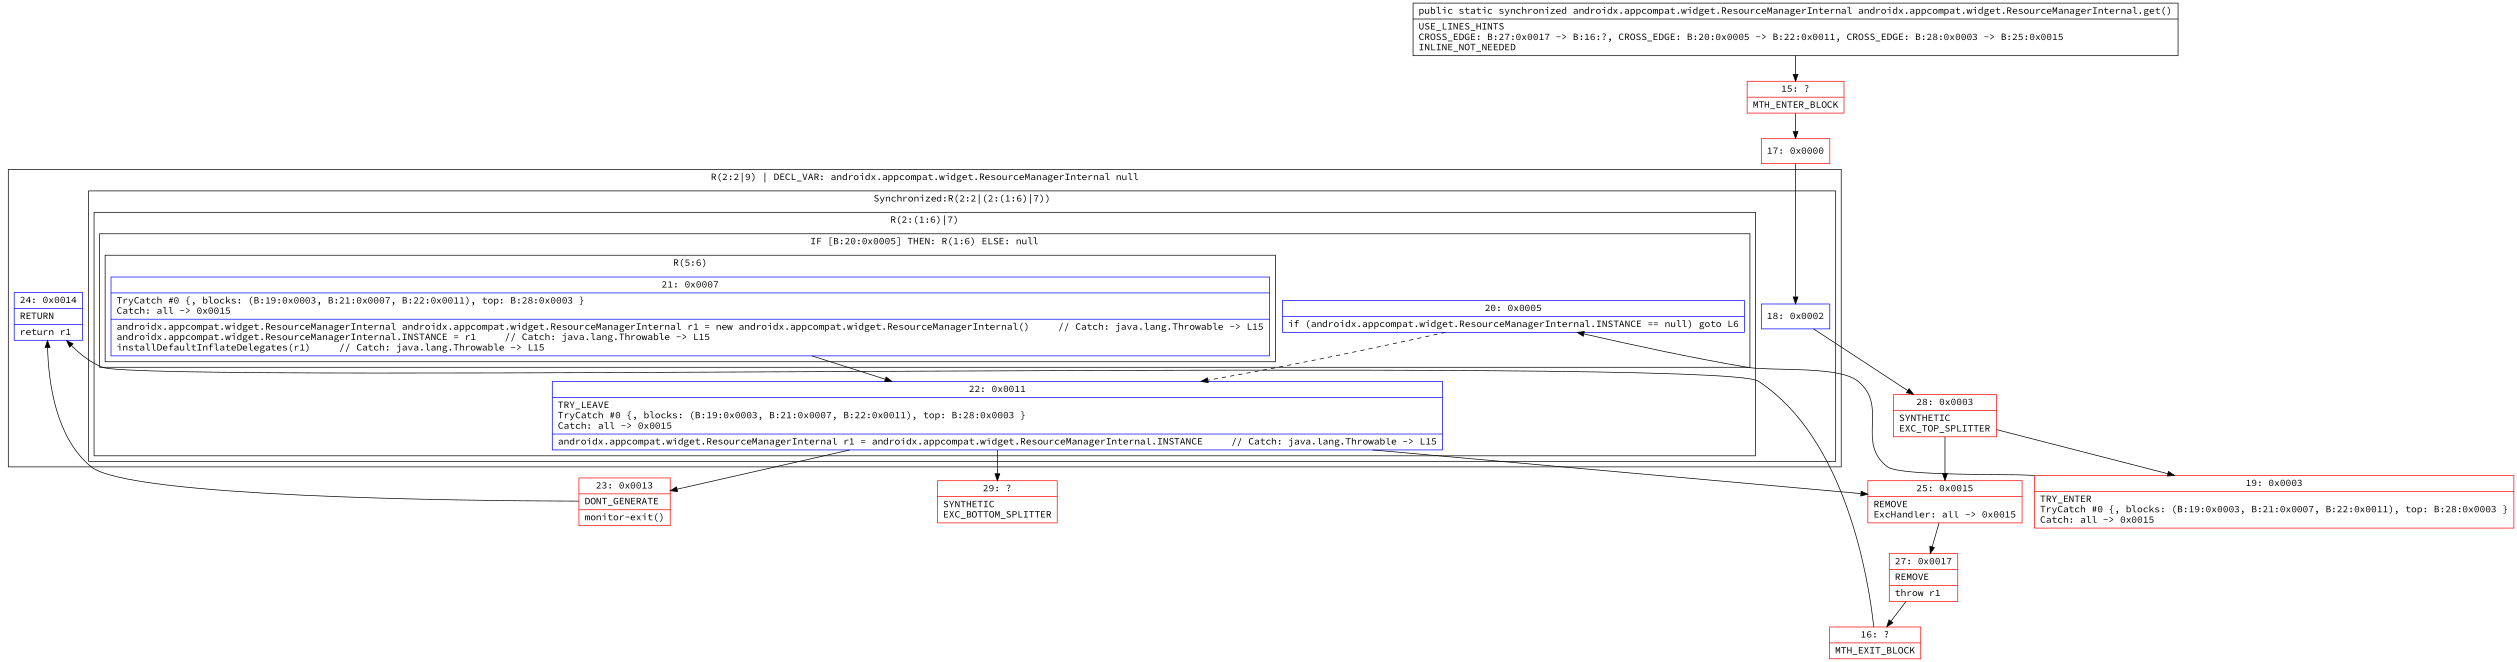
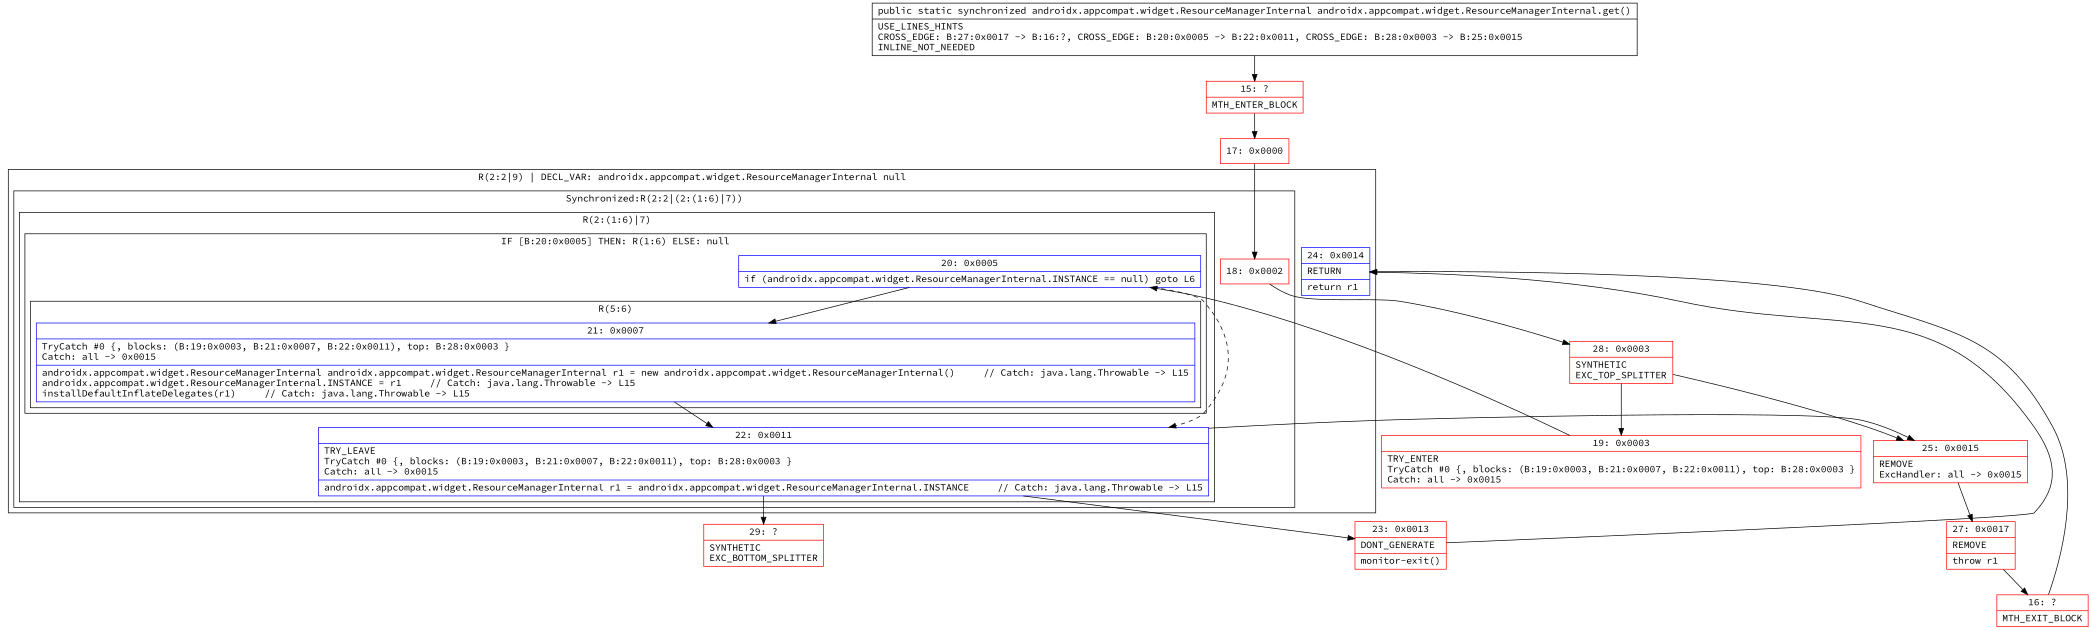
edge "20: 0x0005" -> "21: 0x0007": added
node "18: 0x0002": color blue -> red
